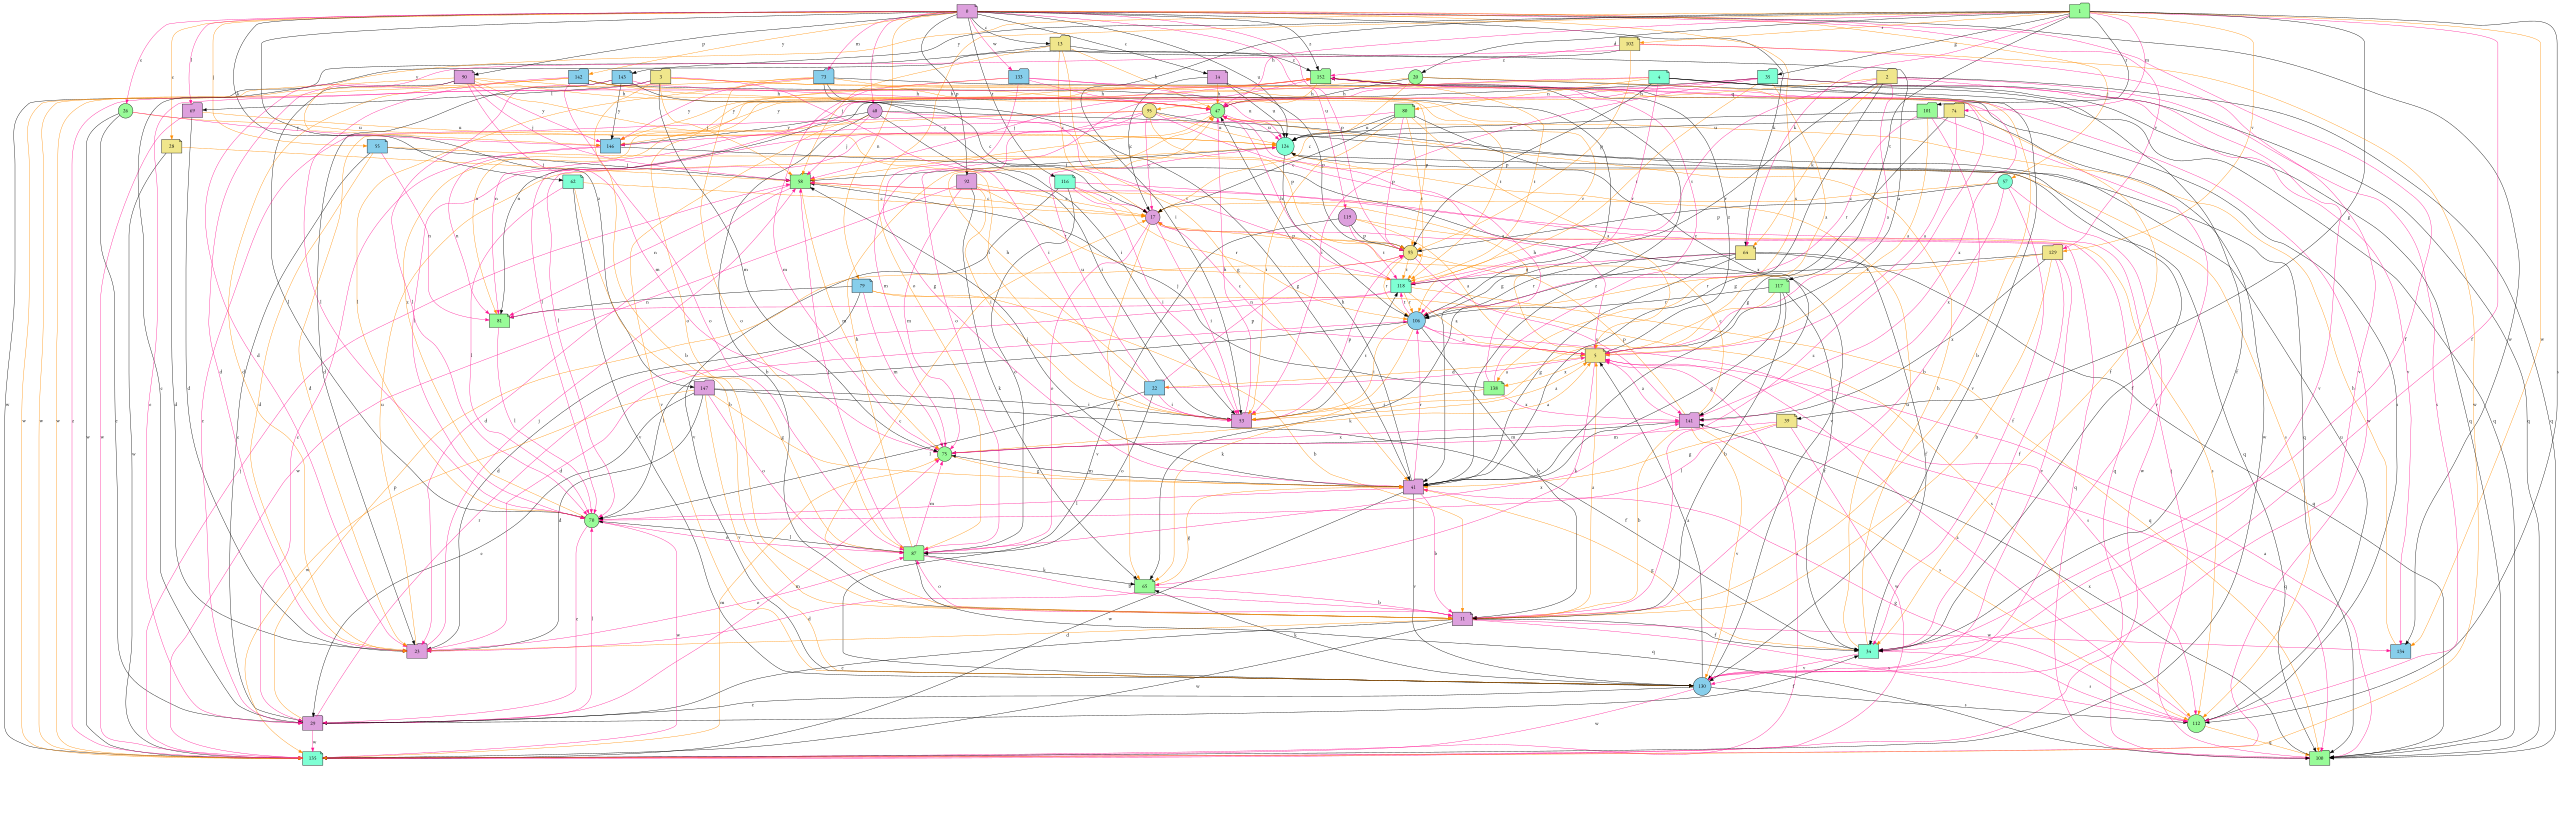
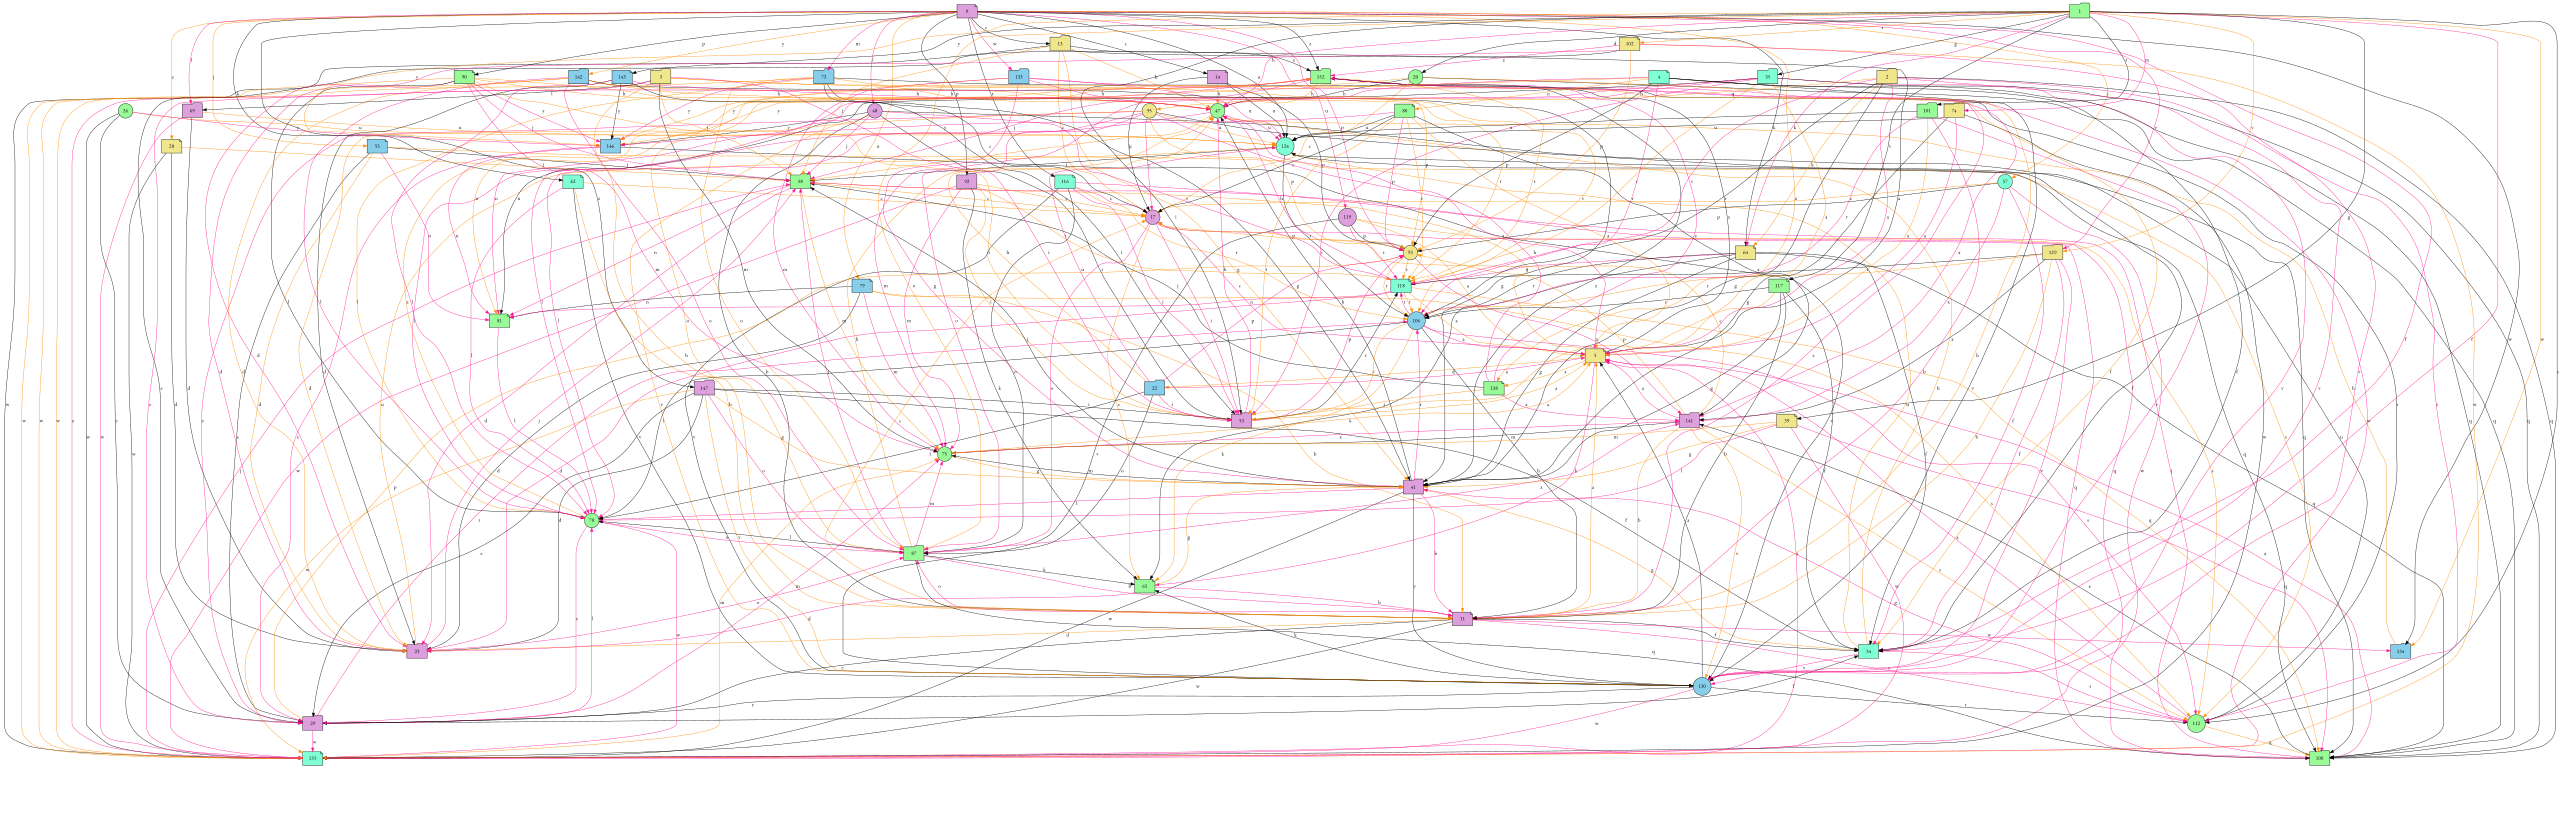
edge "0" -> "26": removed, label "e"
node "90": fillcolor plum -> palegreen
edge "35" -> "134": now "35" -> "130"
edge "39" -> "75": color deeppink -> darkorange
